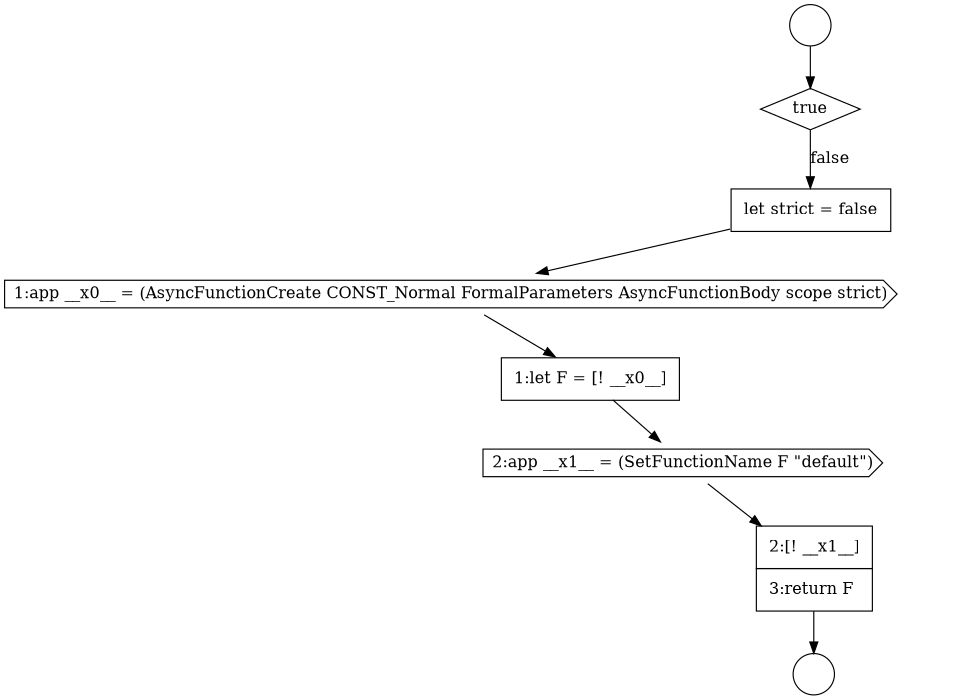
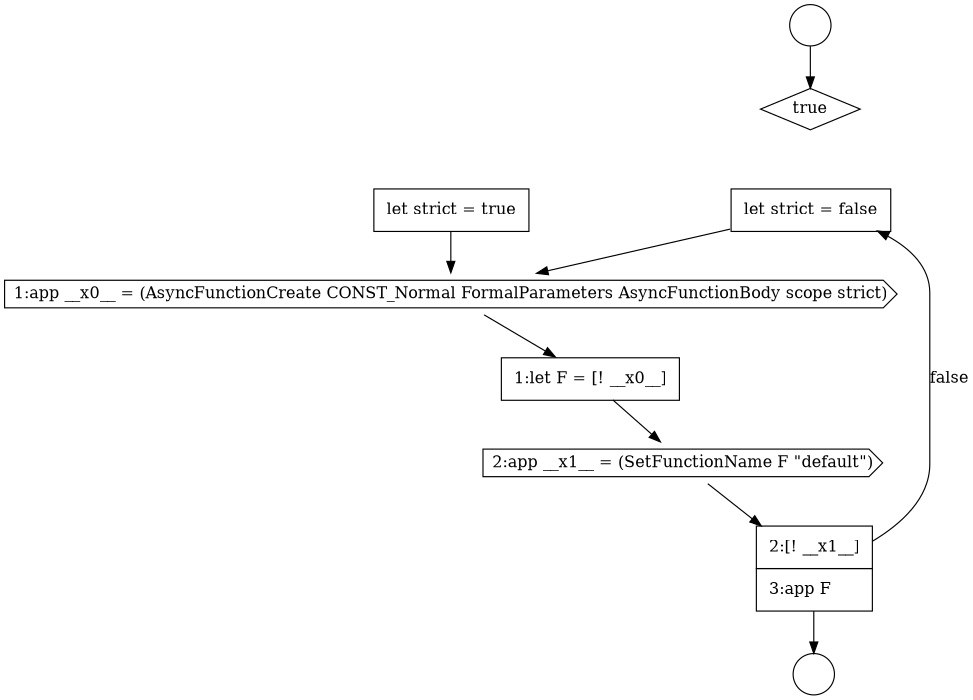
edge "true" -> "let strict = false": now "2:[! __x1__]" -> "let strict = false"
node "let strict = true": added
node "2:[! __x1__]": text "3:return F" -> "3:app F"
